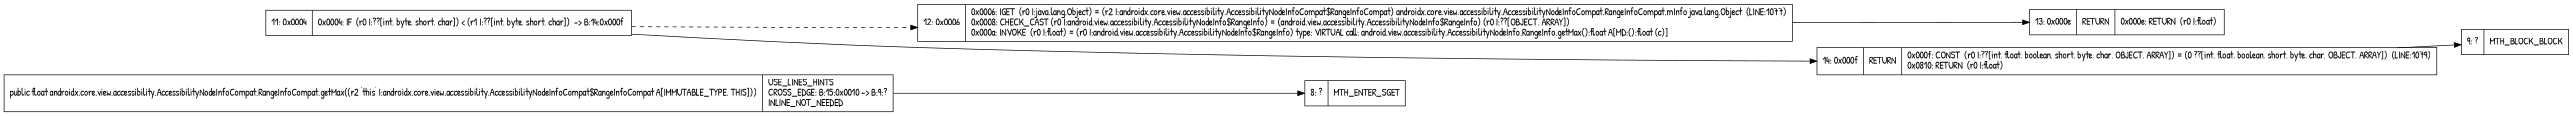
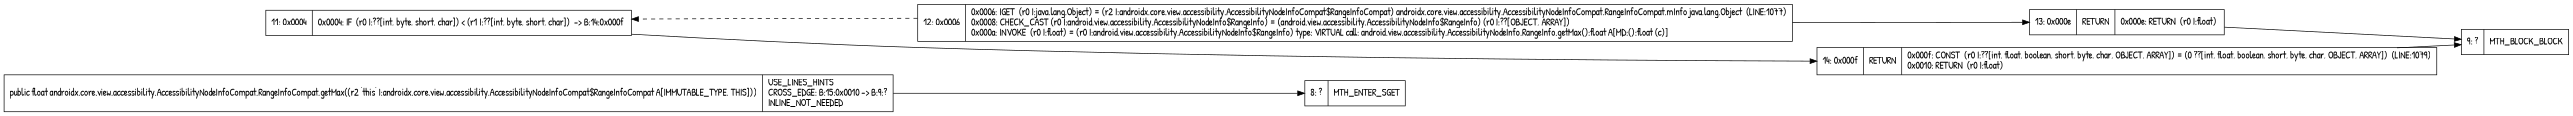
edge "11: 0x0004" -> "12: 0x0006": reversed
edge "13: 0x000e" -> "9: ?": added
node "14: 0x000f": text "0x0810: RETURN  (r0 I:float)" -> "0x0010: RETURN  (r0 I:float)"
